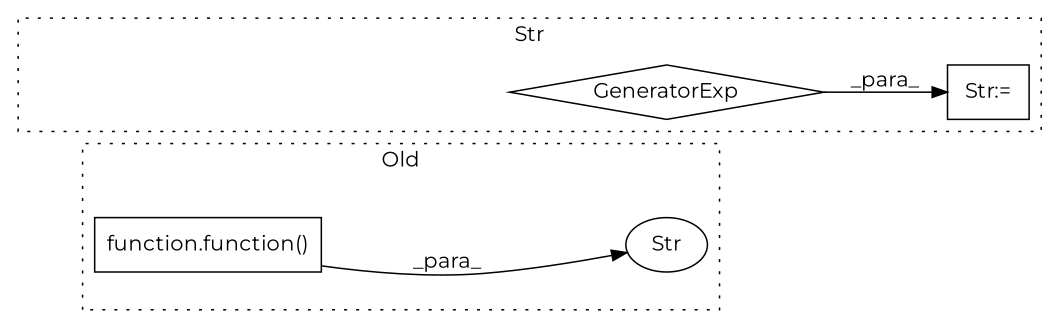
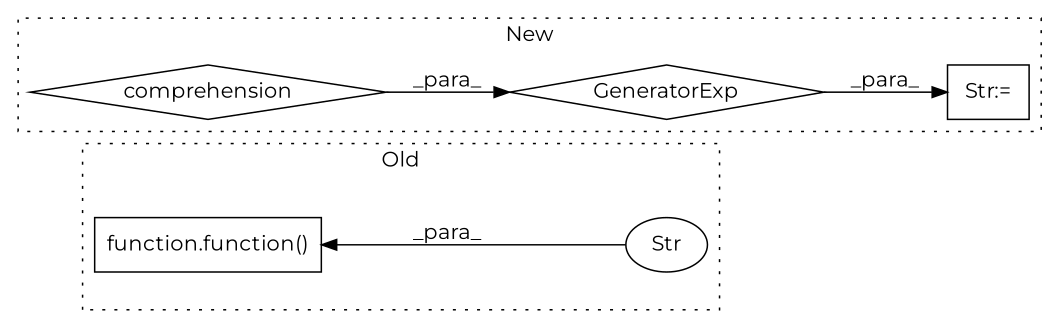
cluster "Str": label "Str" -> "New"
node "comprehension": added
edge "function.function()" -> "Str": reversed
